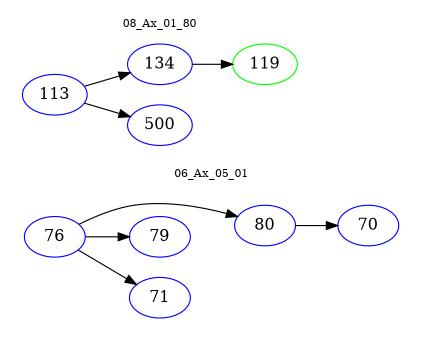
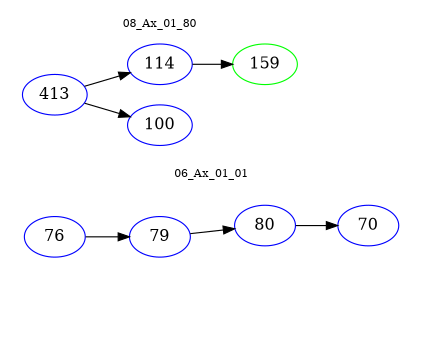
node "134": label "134" -> "114"
node "119": label "119" -> "159"
node "113": label "113" -> "413"
node "500": label "500" -> "100"
cluster "06_Ax_05_01": label "06_Ax_05_01" -> "06_Ax_01_01"
edge "76" -> "80": now "79" -> "80"
node "71": removed
